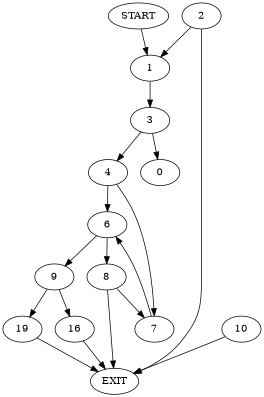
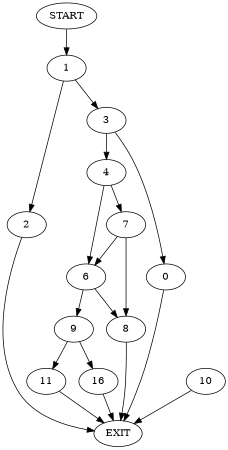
edge "2" -> "1": reversed
edge "8" -> "7": reversed
node "19": label "19" -> "11"
edge "0" -> "EXIT": added
